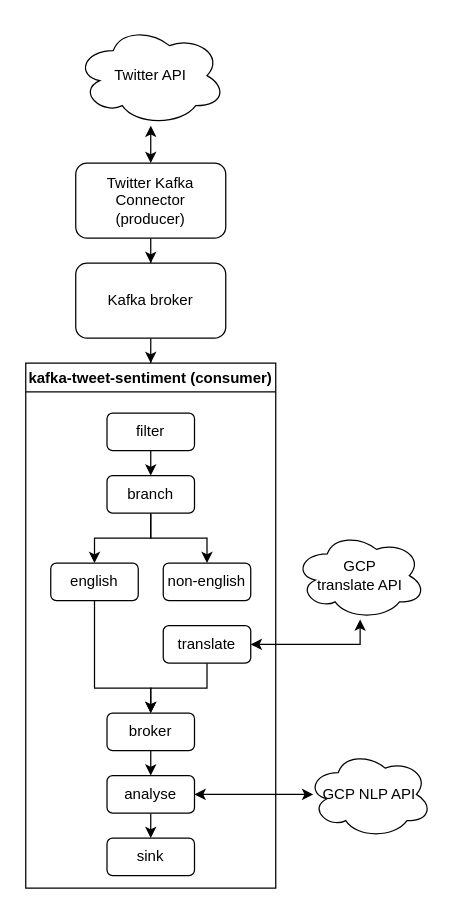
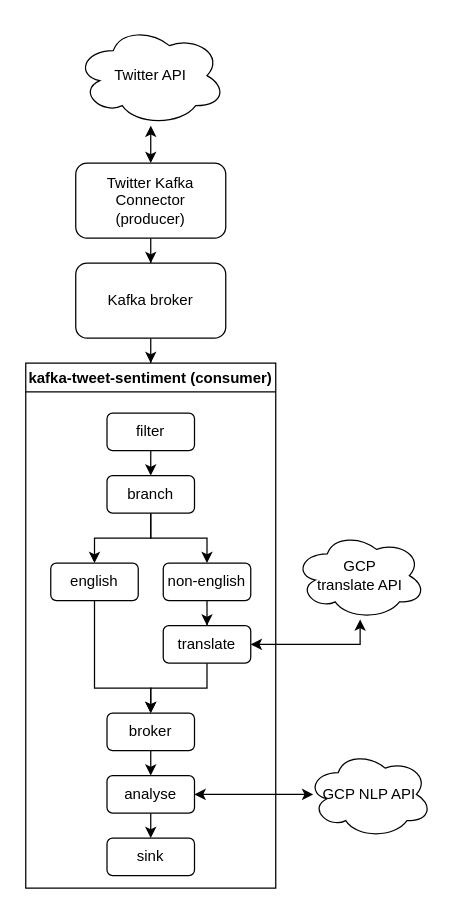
edge "non-english" -> "translate": added
